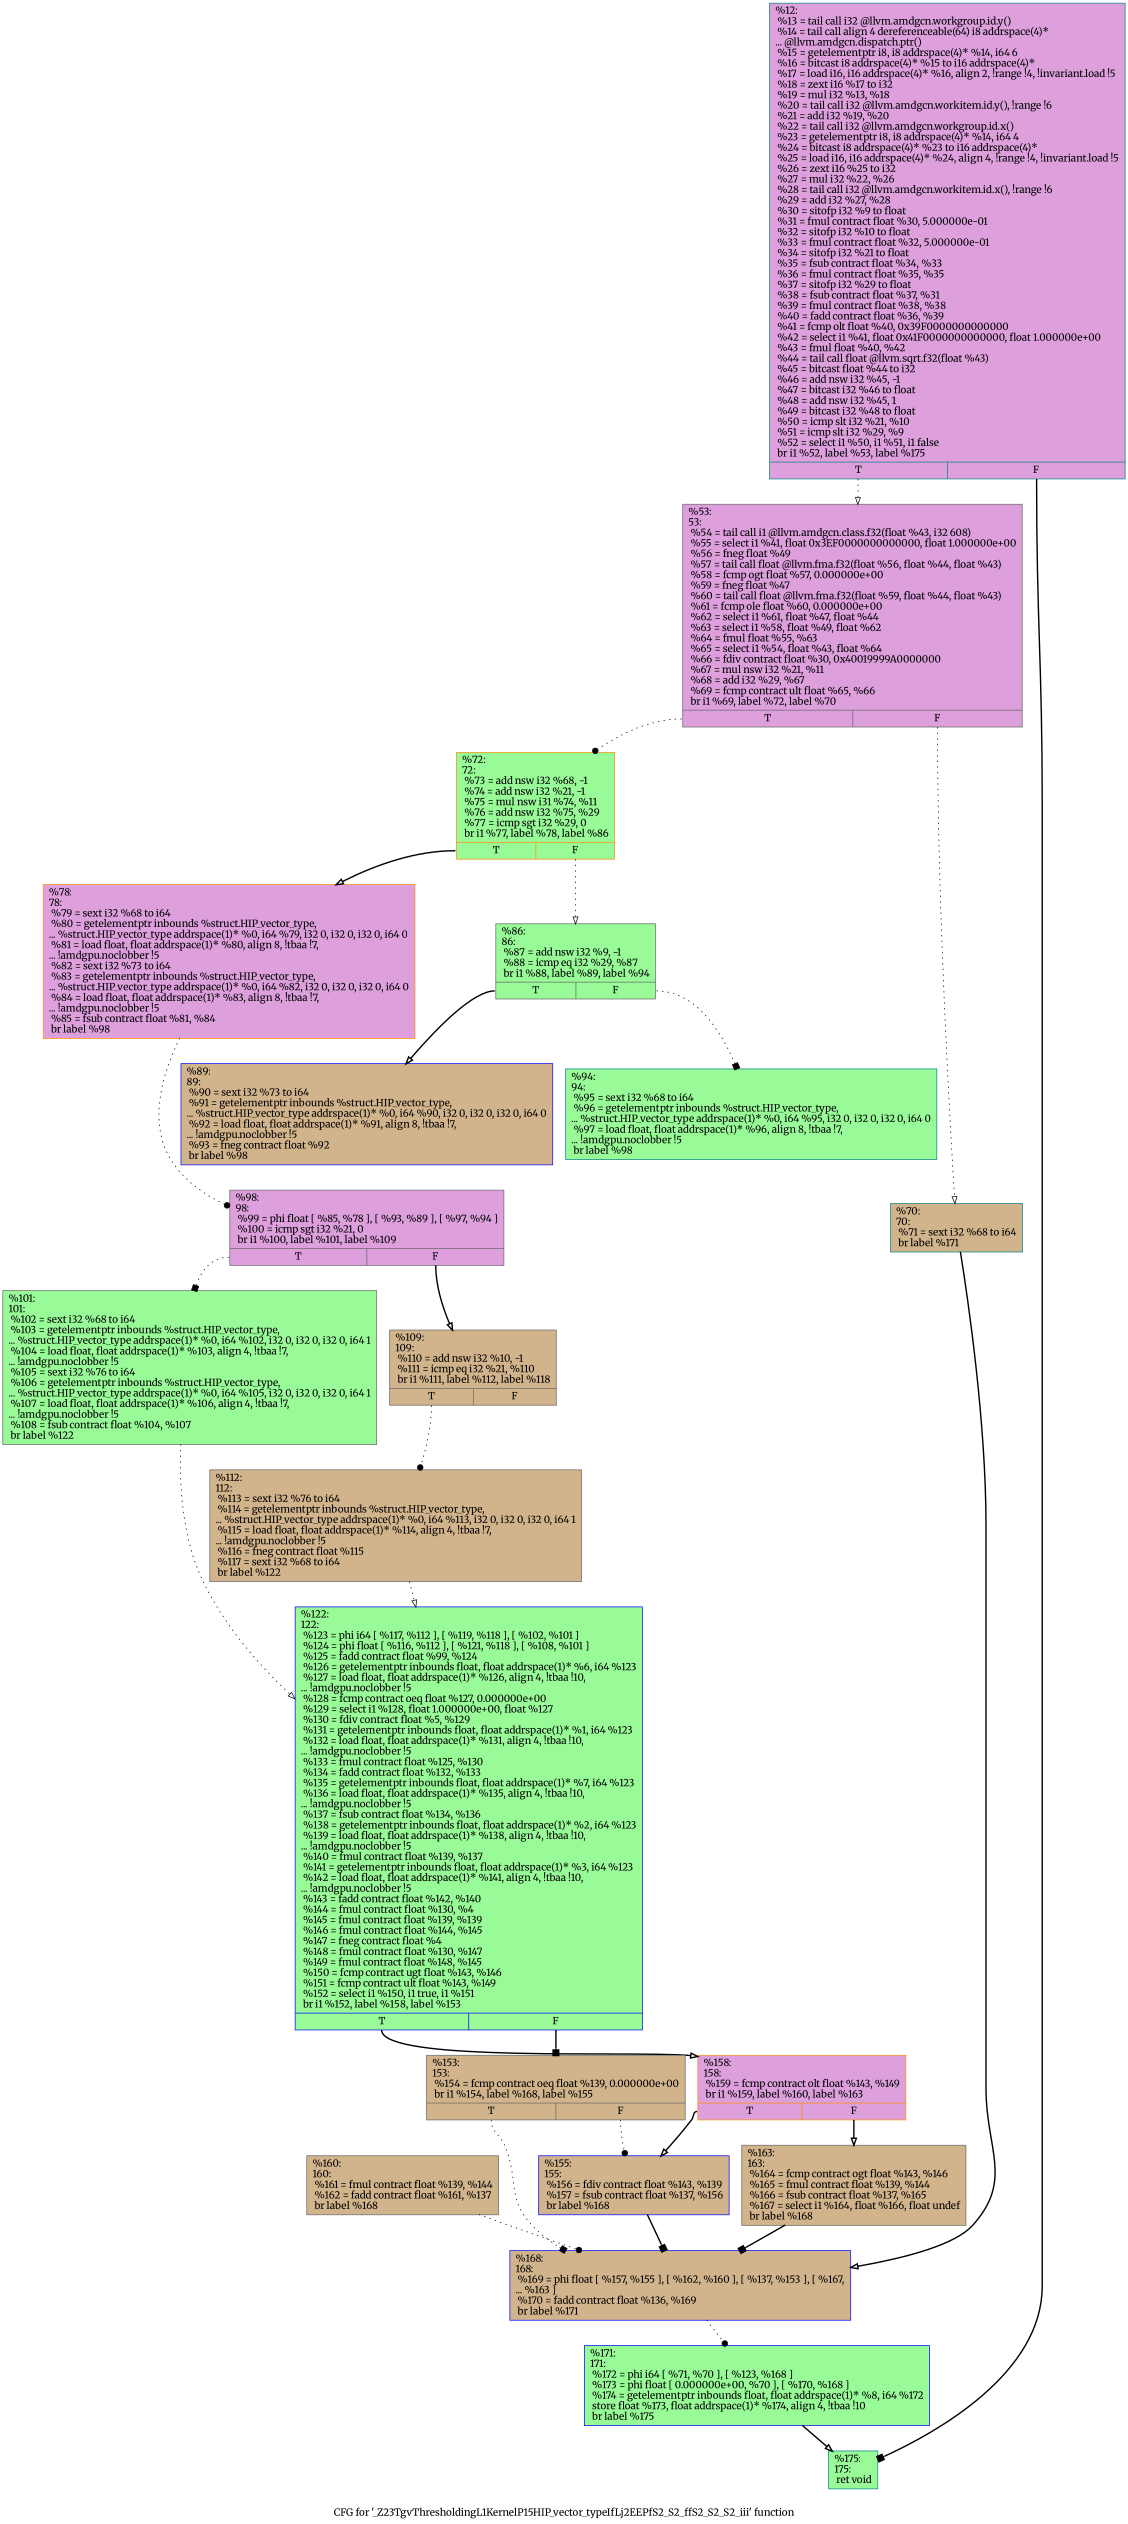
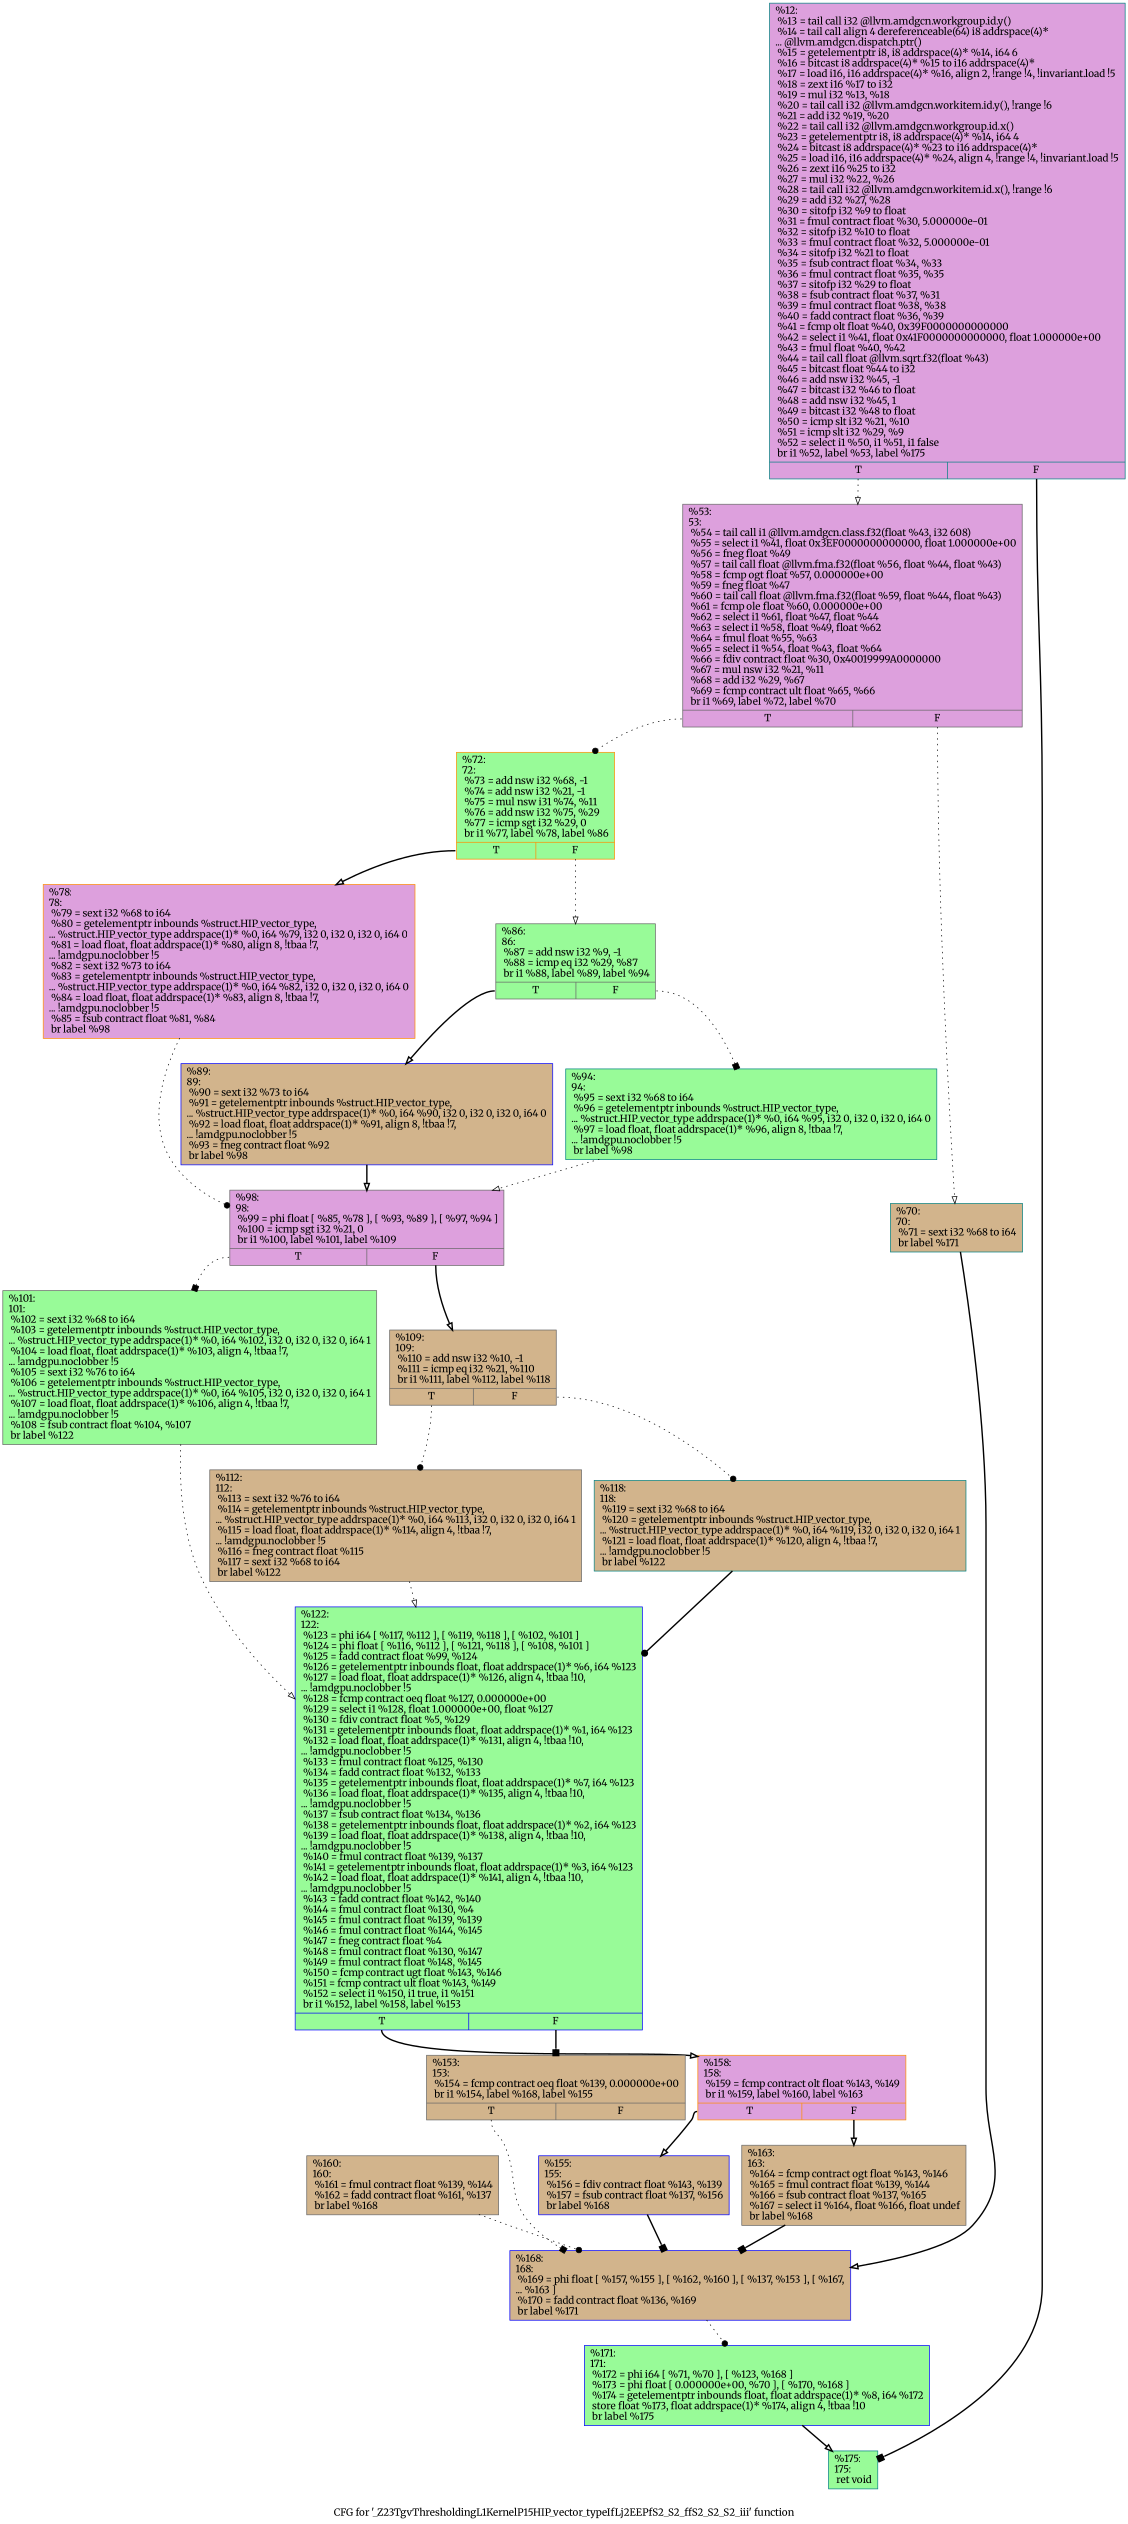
edge "%89:" -> "%98:": added
edge "%94:" -> "%98:": added
node "%118:": added
edge "%153:" -> "%155:": removed
